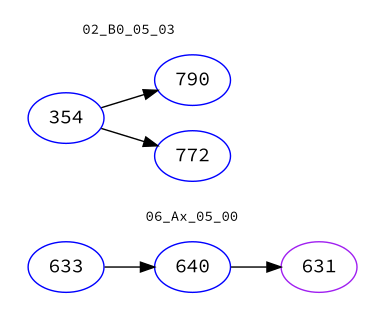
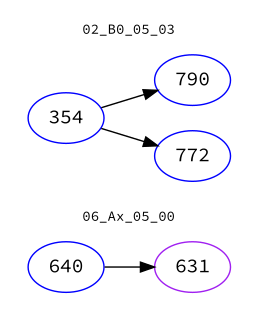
node "633": removed
